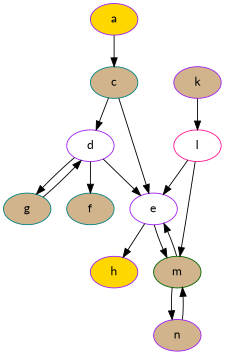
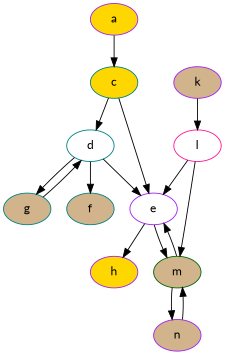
node "c": fillcolor tan -> gold
node "d": color purple -> teal
